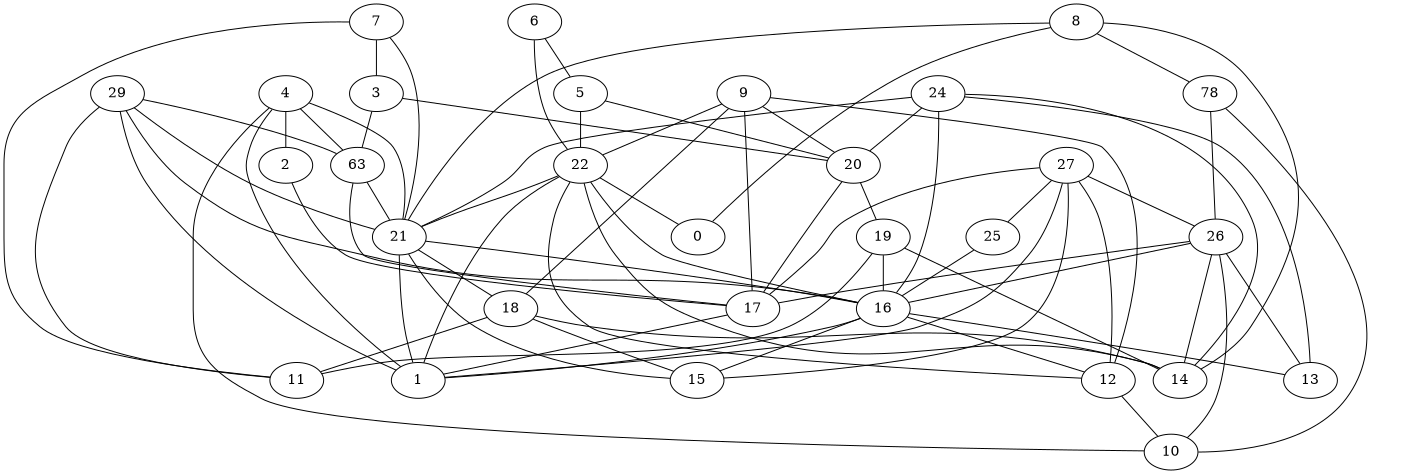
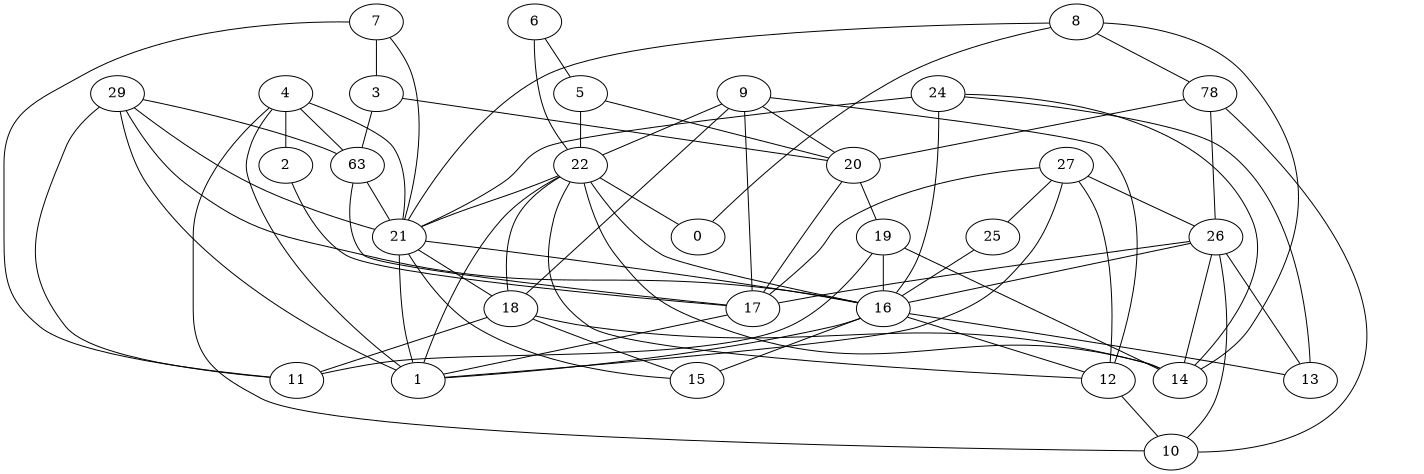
edge "24" -- "20": now "78" -- "20"
edge "22" -- "18": added
edge "27" -- "15": removed
